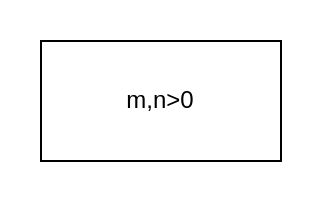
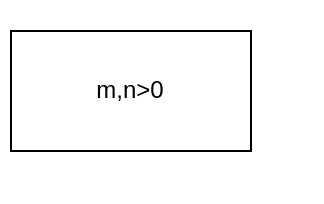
node "m,n>0": moved (161, 101) -> (131, 91)
